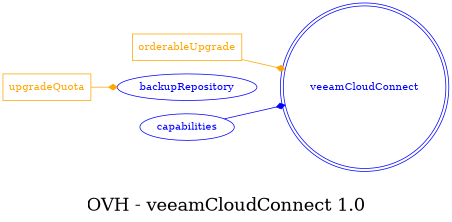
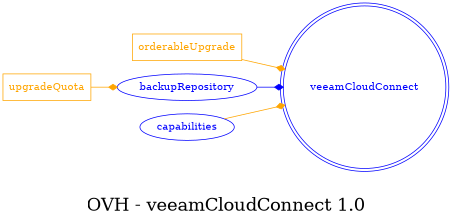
edge "backupRepository" -> "veeamCloudConnect": added
edge "capabilities" -> "veeamCloudConnect": color blue -> orange
